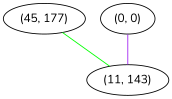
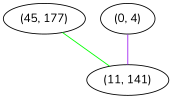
node "(0, 0)": label "(0, 0)" -> "(0, 4)"
node "(11, 143)": label "(11, 143)" -> "(11, 141)"
